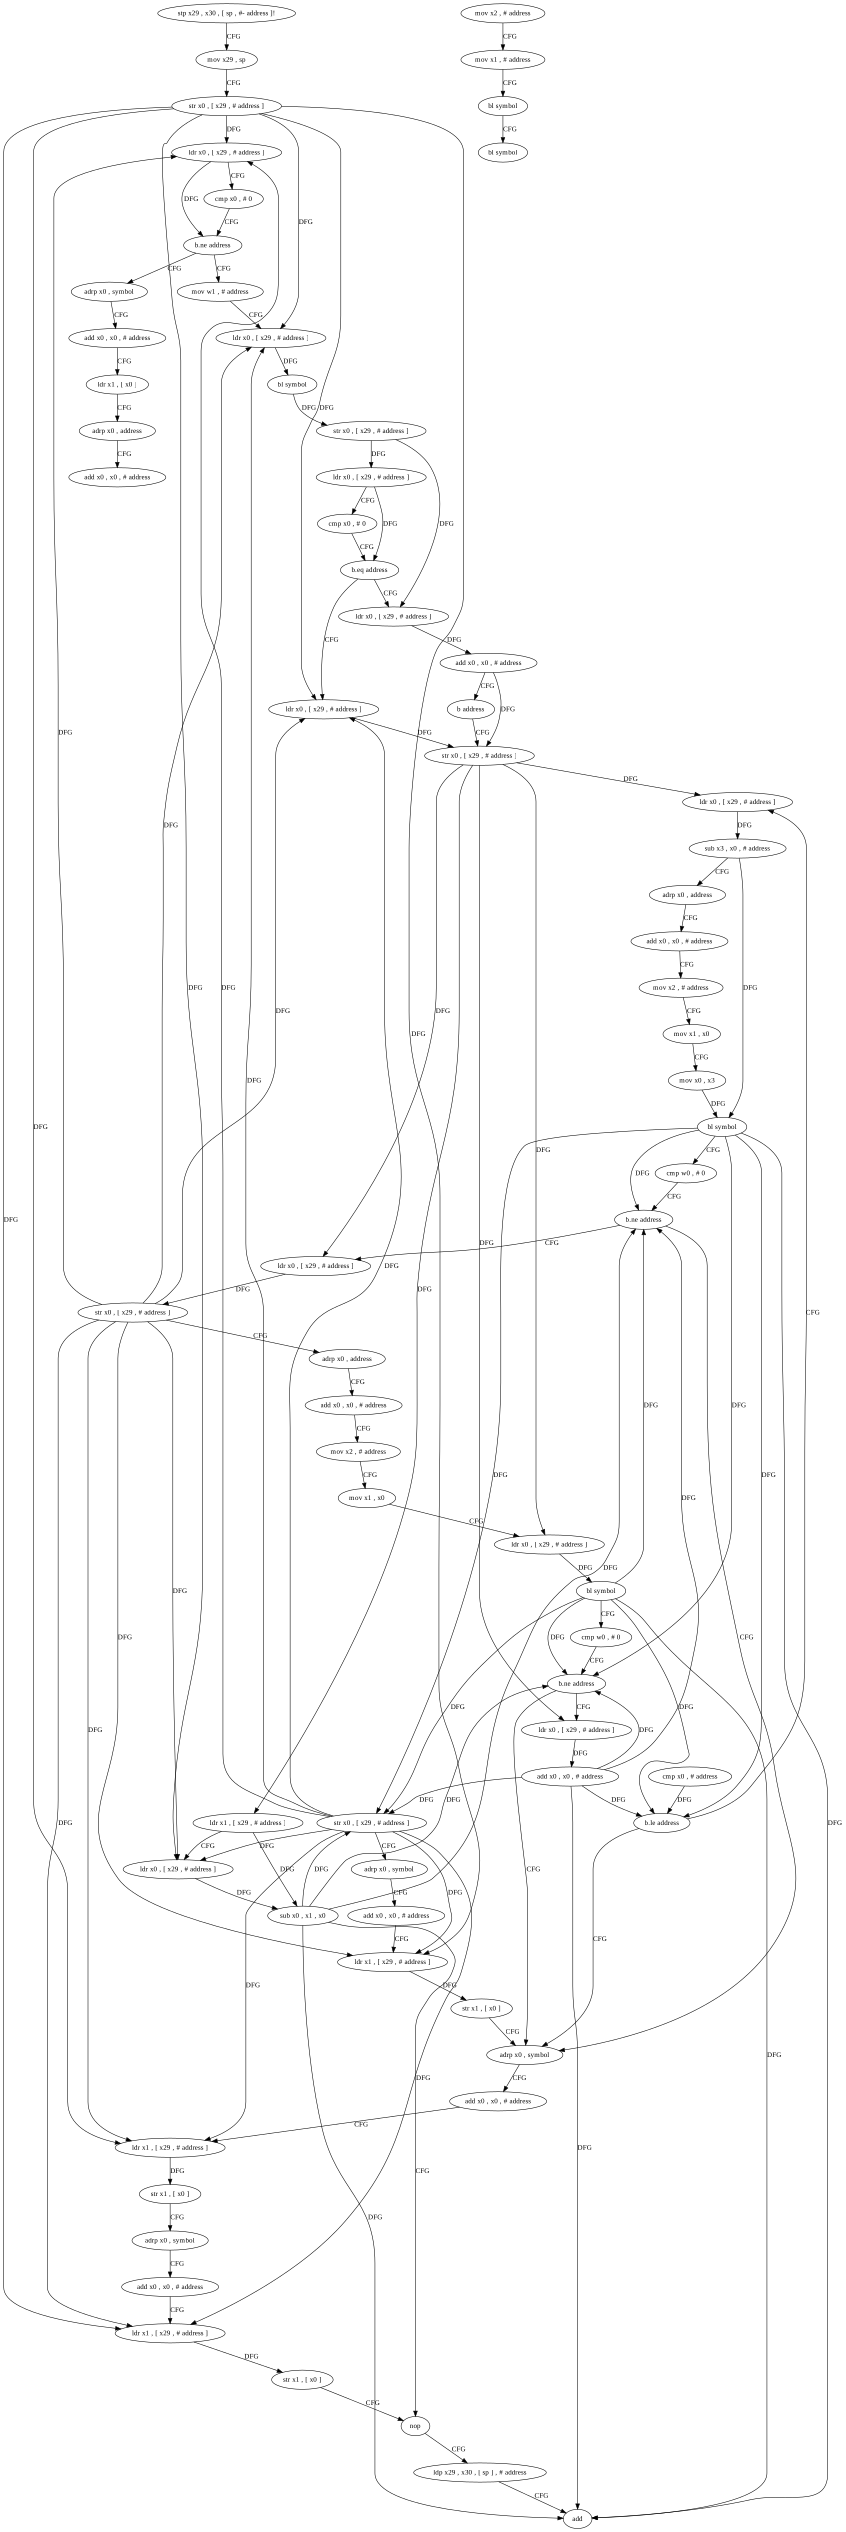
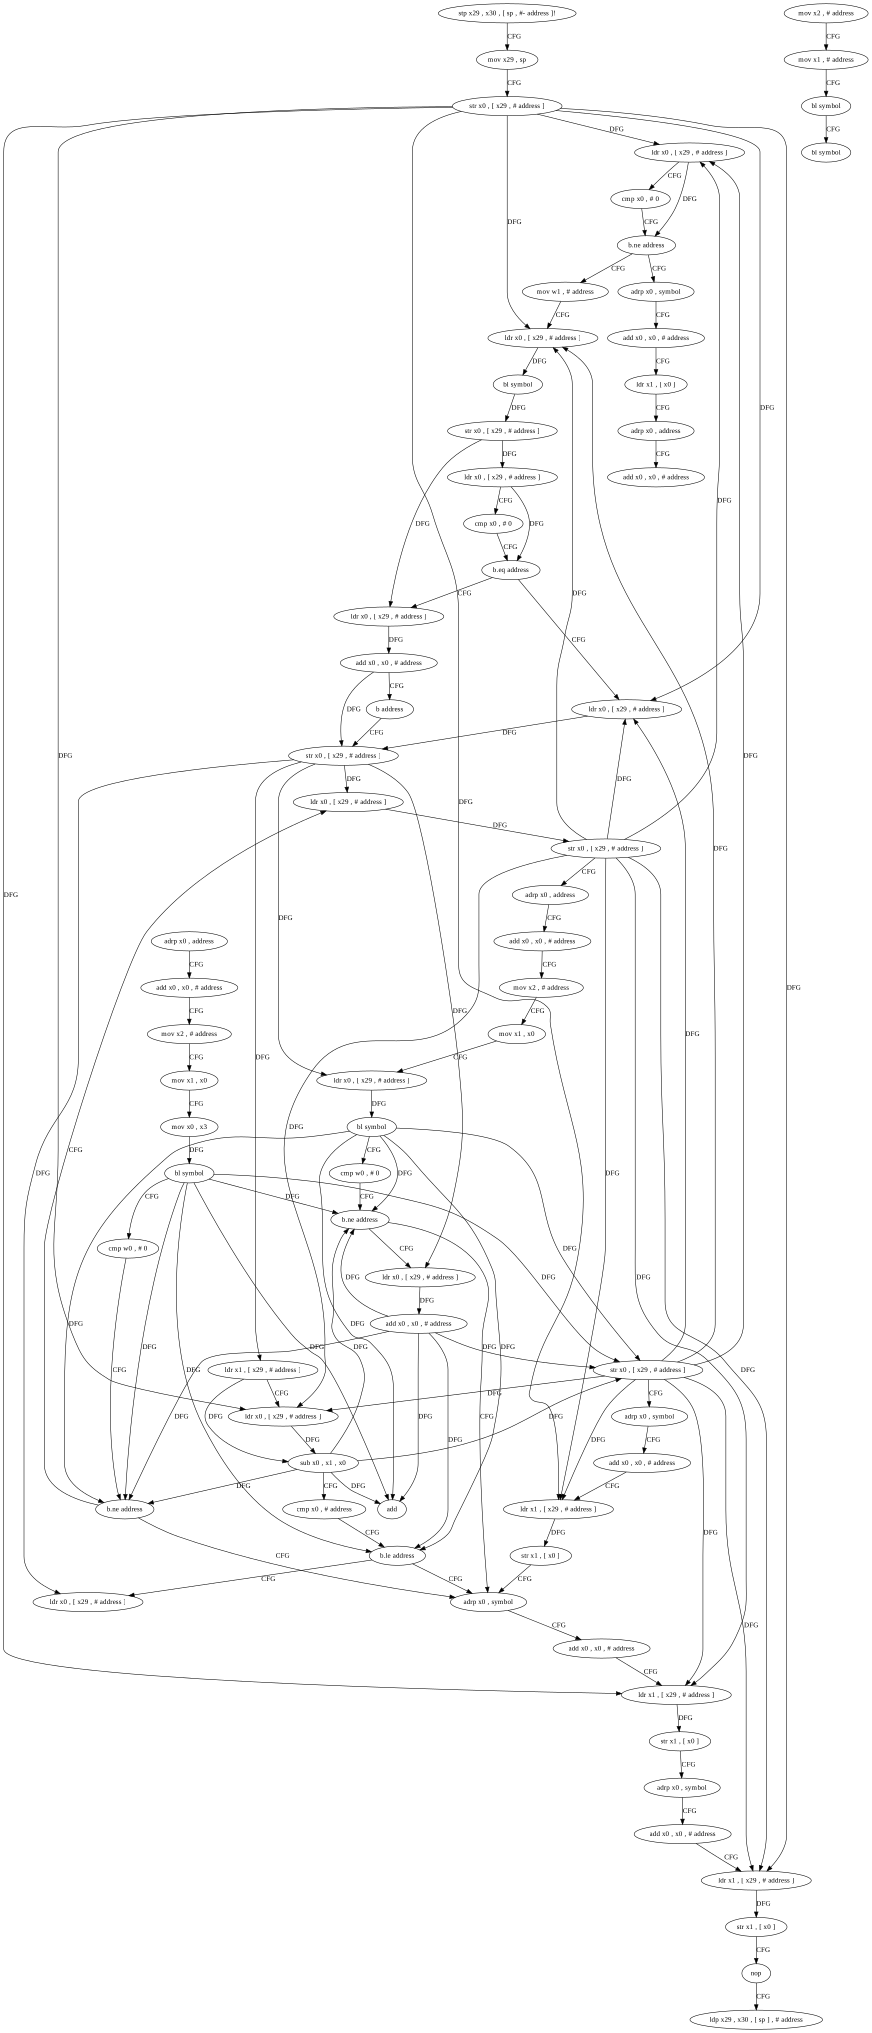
node "sub x3 , x0 , # address": removed
edge "cmp x0 , # address" -> "b.le address": label "DFG" -> "CFG"
edge "sub x0 , x1 , x0" -> "nop": now "sub x0 , x1 , x0" -> "cmp x0 , # address"
edge "ldp x29 , x30 , [ sp ] , # address" -> "add": removed, label "CFG"
